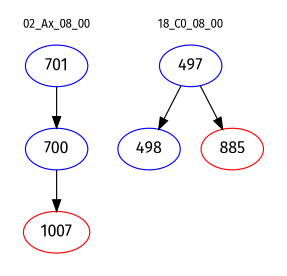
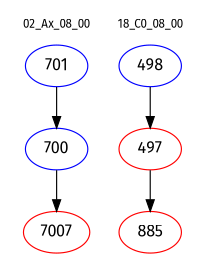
node "497": color blue -> red
edge "497" -> "498": reversed
node "1007": label "1007" -> "7007"
